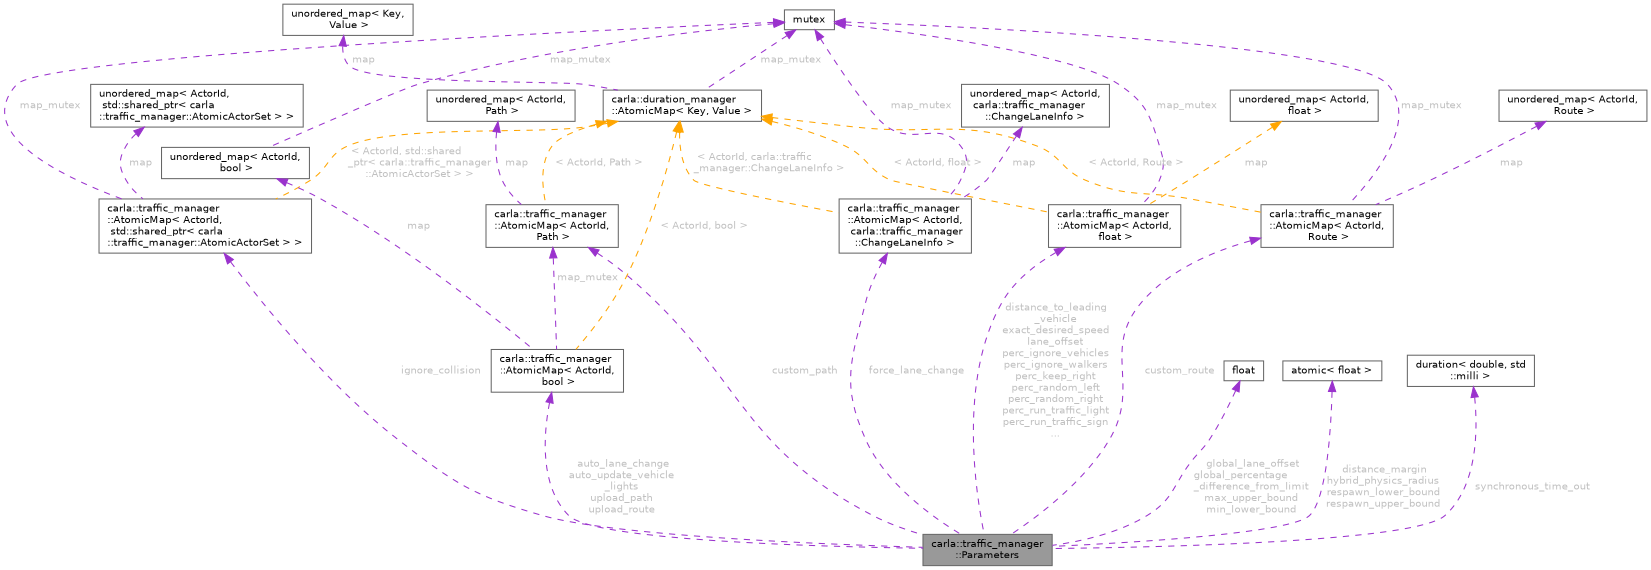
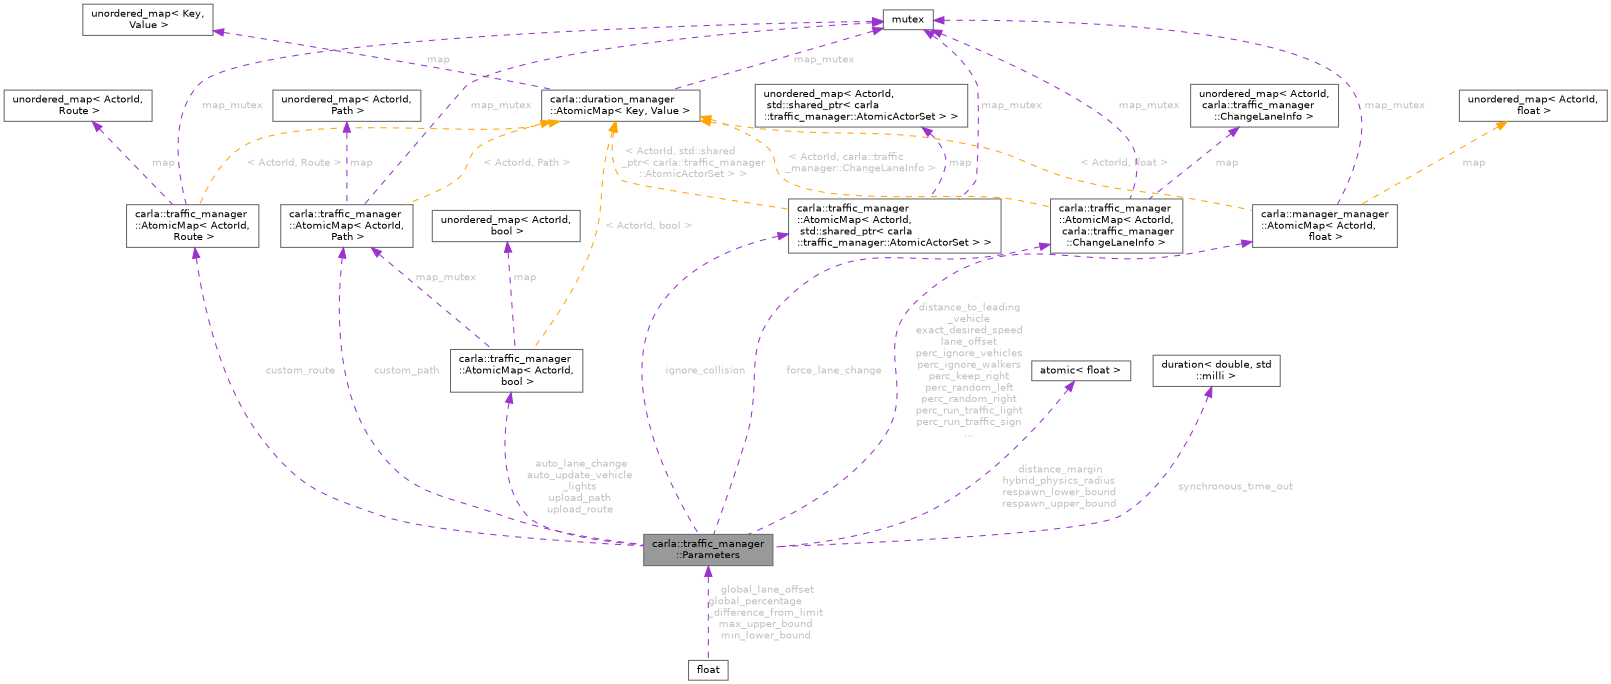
edge "unordered_map< ActorId, bool >" -> "mutex": now "carla::traffic_manager ::AtomicMap< ActorId, Path >" -> "mutex"
node "carla::traffic_manager ::AtomicMap< ActorId, float >": label "carla::traffic_manager ::AtomicMap< ActorId, float >" -> "carla::manager_manager ::AtomicMap< ActorId, float >"
edge "carla::traffic_manager ::Parameters" -> "float": reversed
